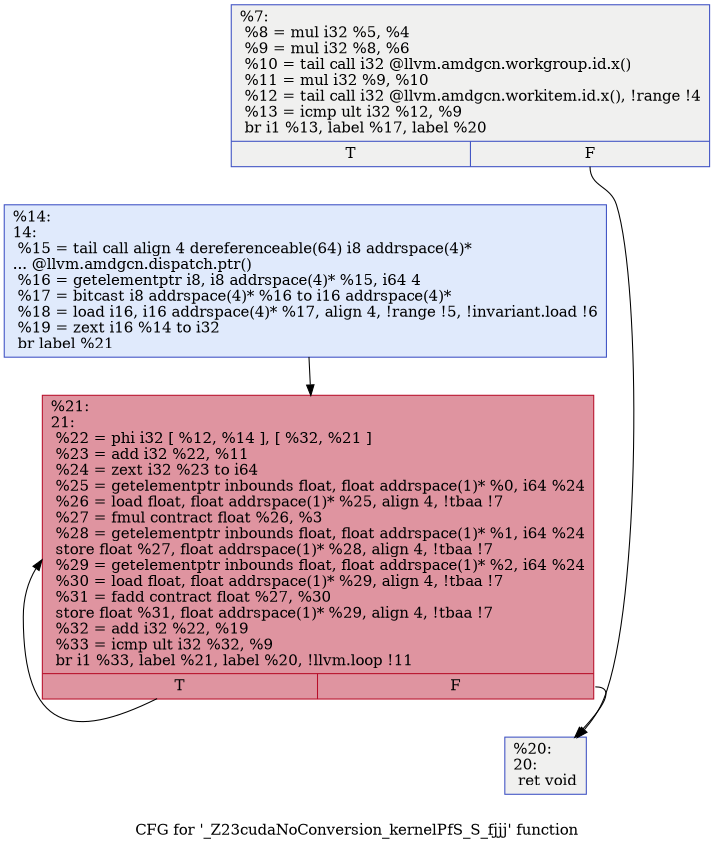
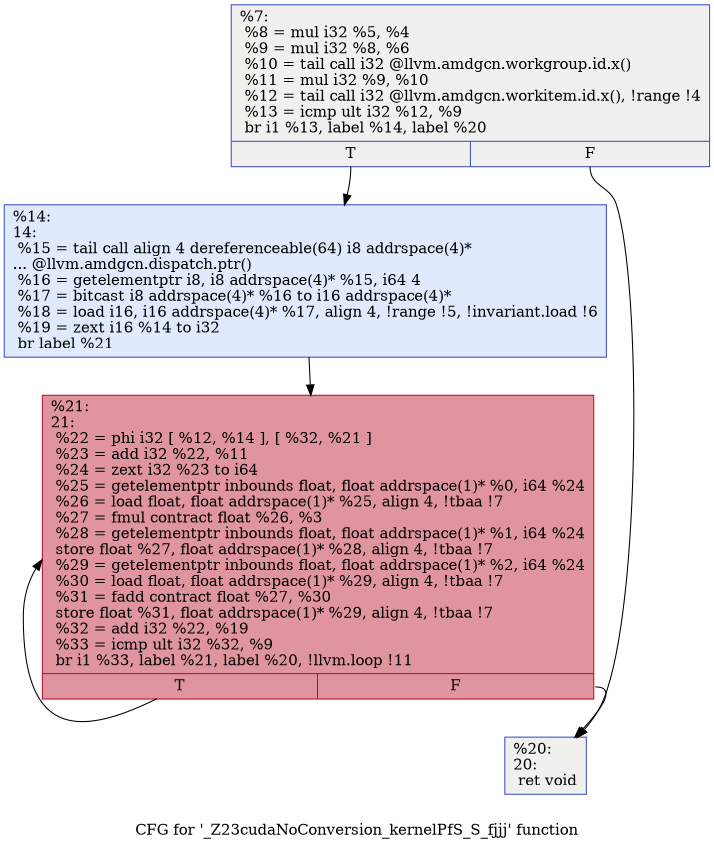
node "%7:": text "br i1 %13, label %17, label %20" -> "br i1 %13, label %14, label %20"
edge "%7:" -> "%14:": added
